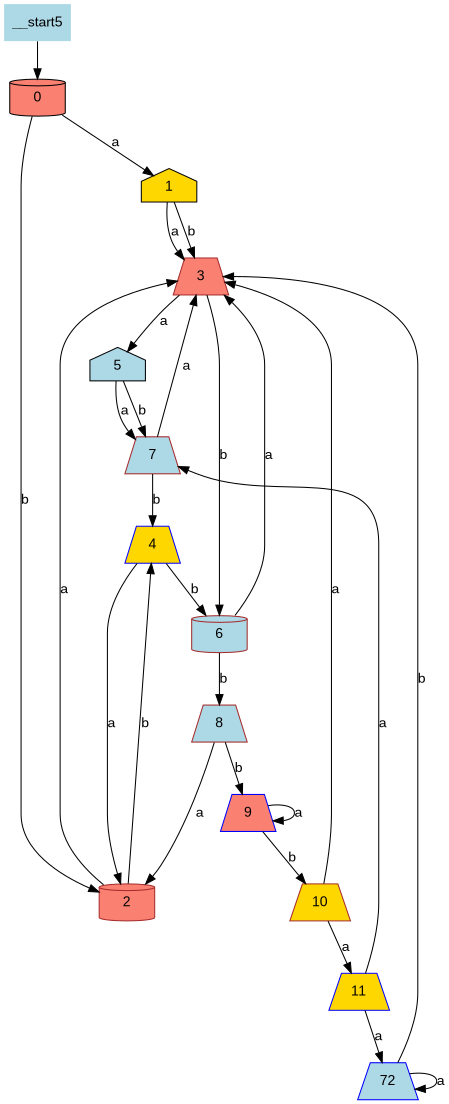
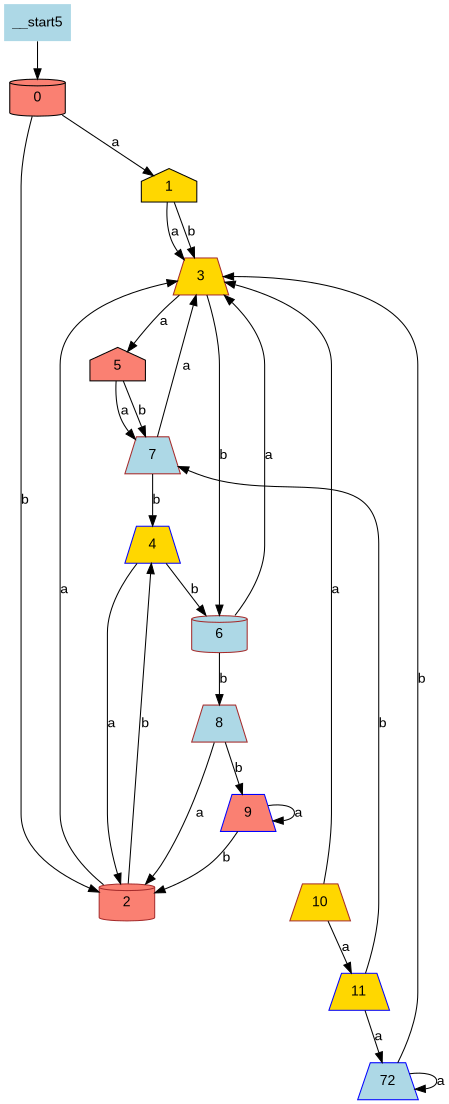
node "3": fillcolor salmon -> gold
node "5": fillcolor lightblue -> salmon
edge "11" -> "7": label "a" -> "b"
edge "9" -> "10": now "9" -> "2"
